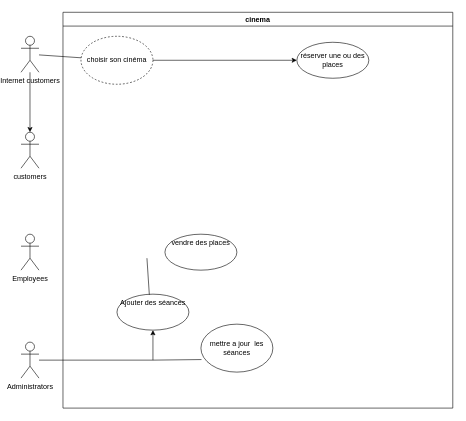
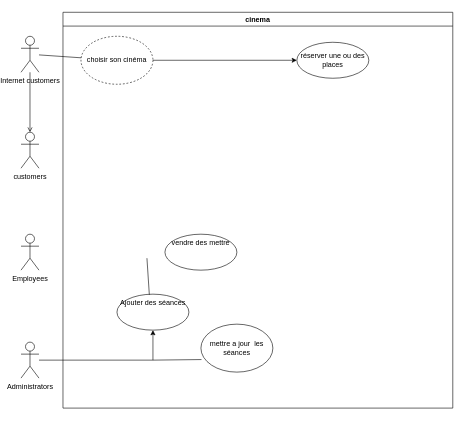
edge "Internet customers" -> "customers": arrowhead classic -> open
node "vendre des places": label "vendre des places" -> "vendre des mettre"
